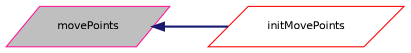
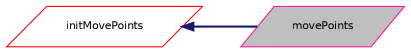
edge "initMovePoints" -> "movePoints": reversed
